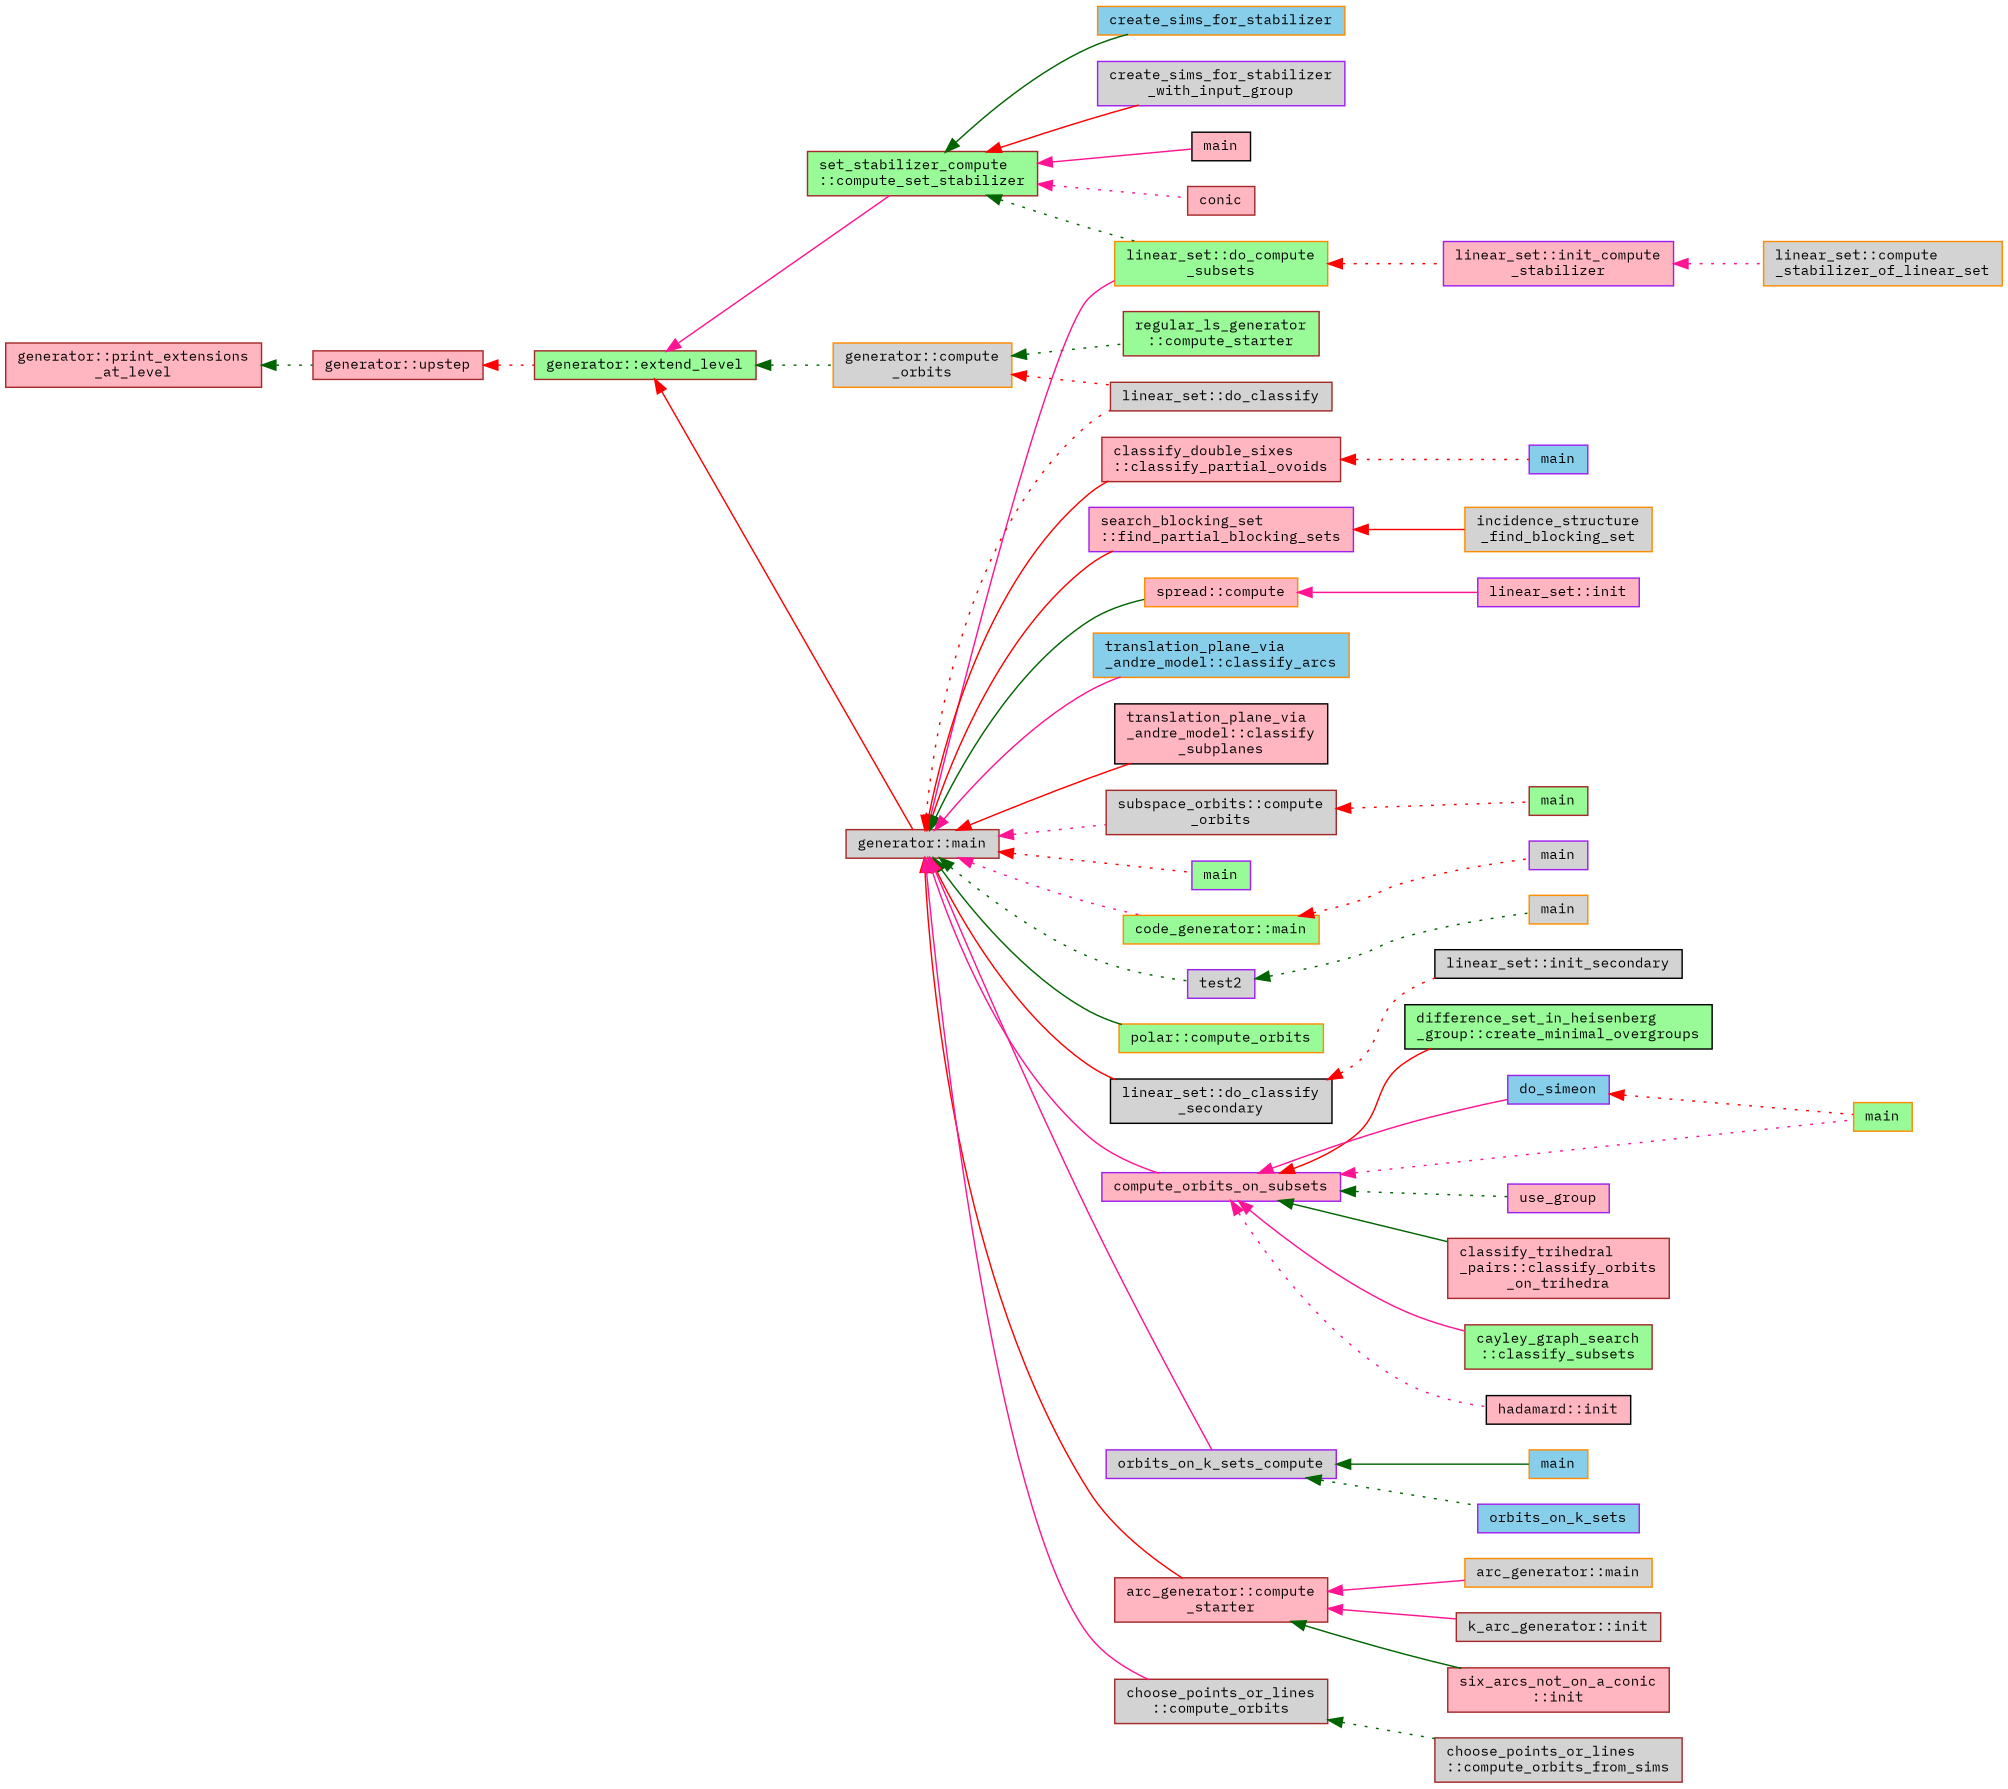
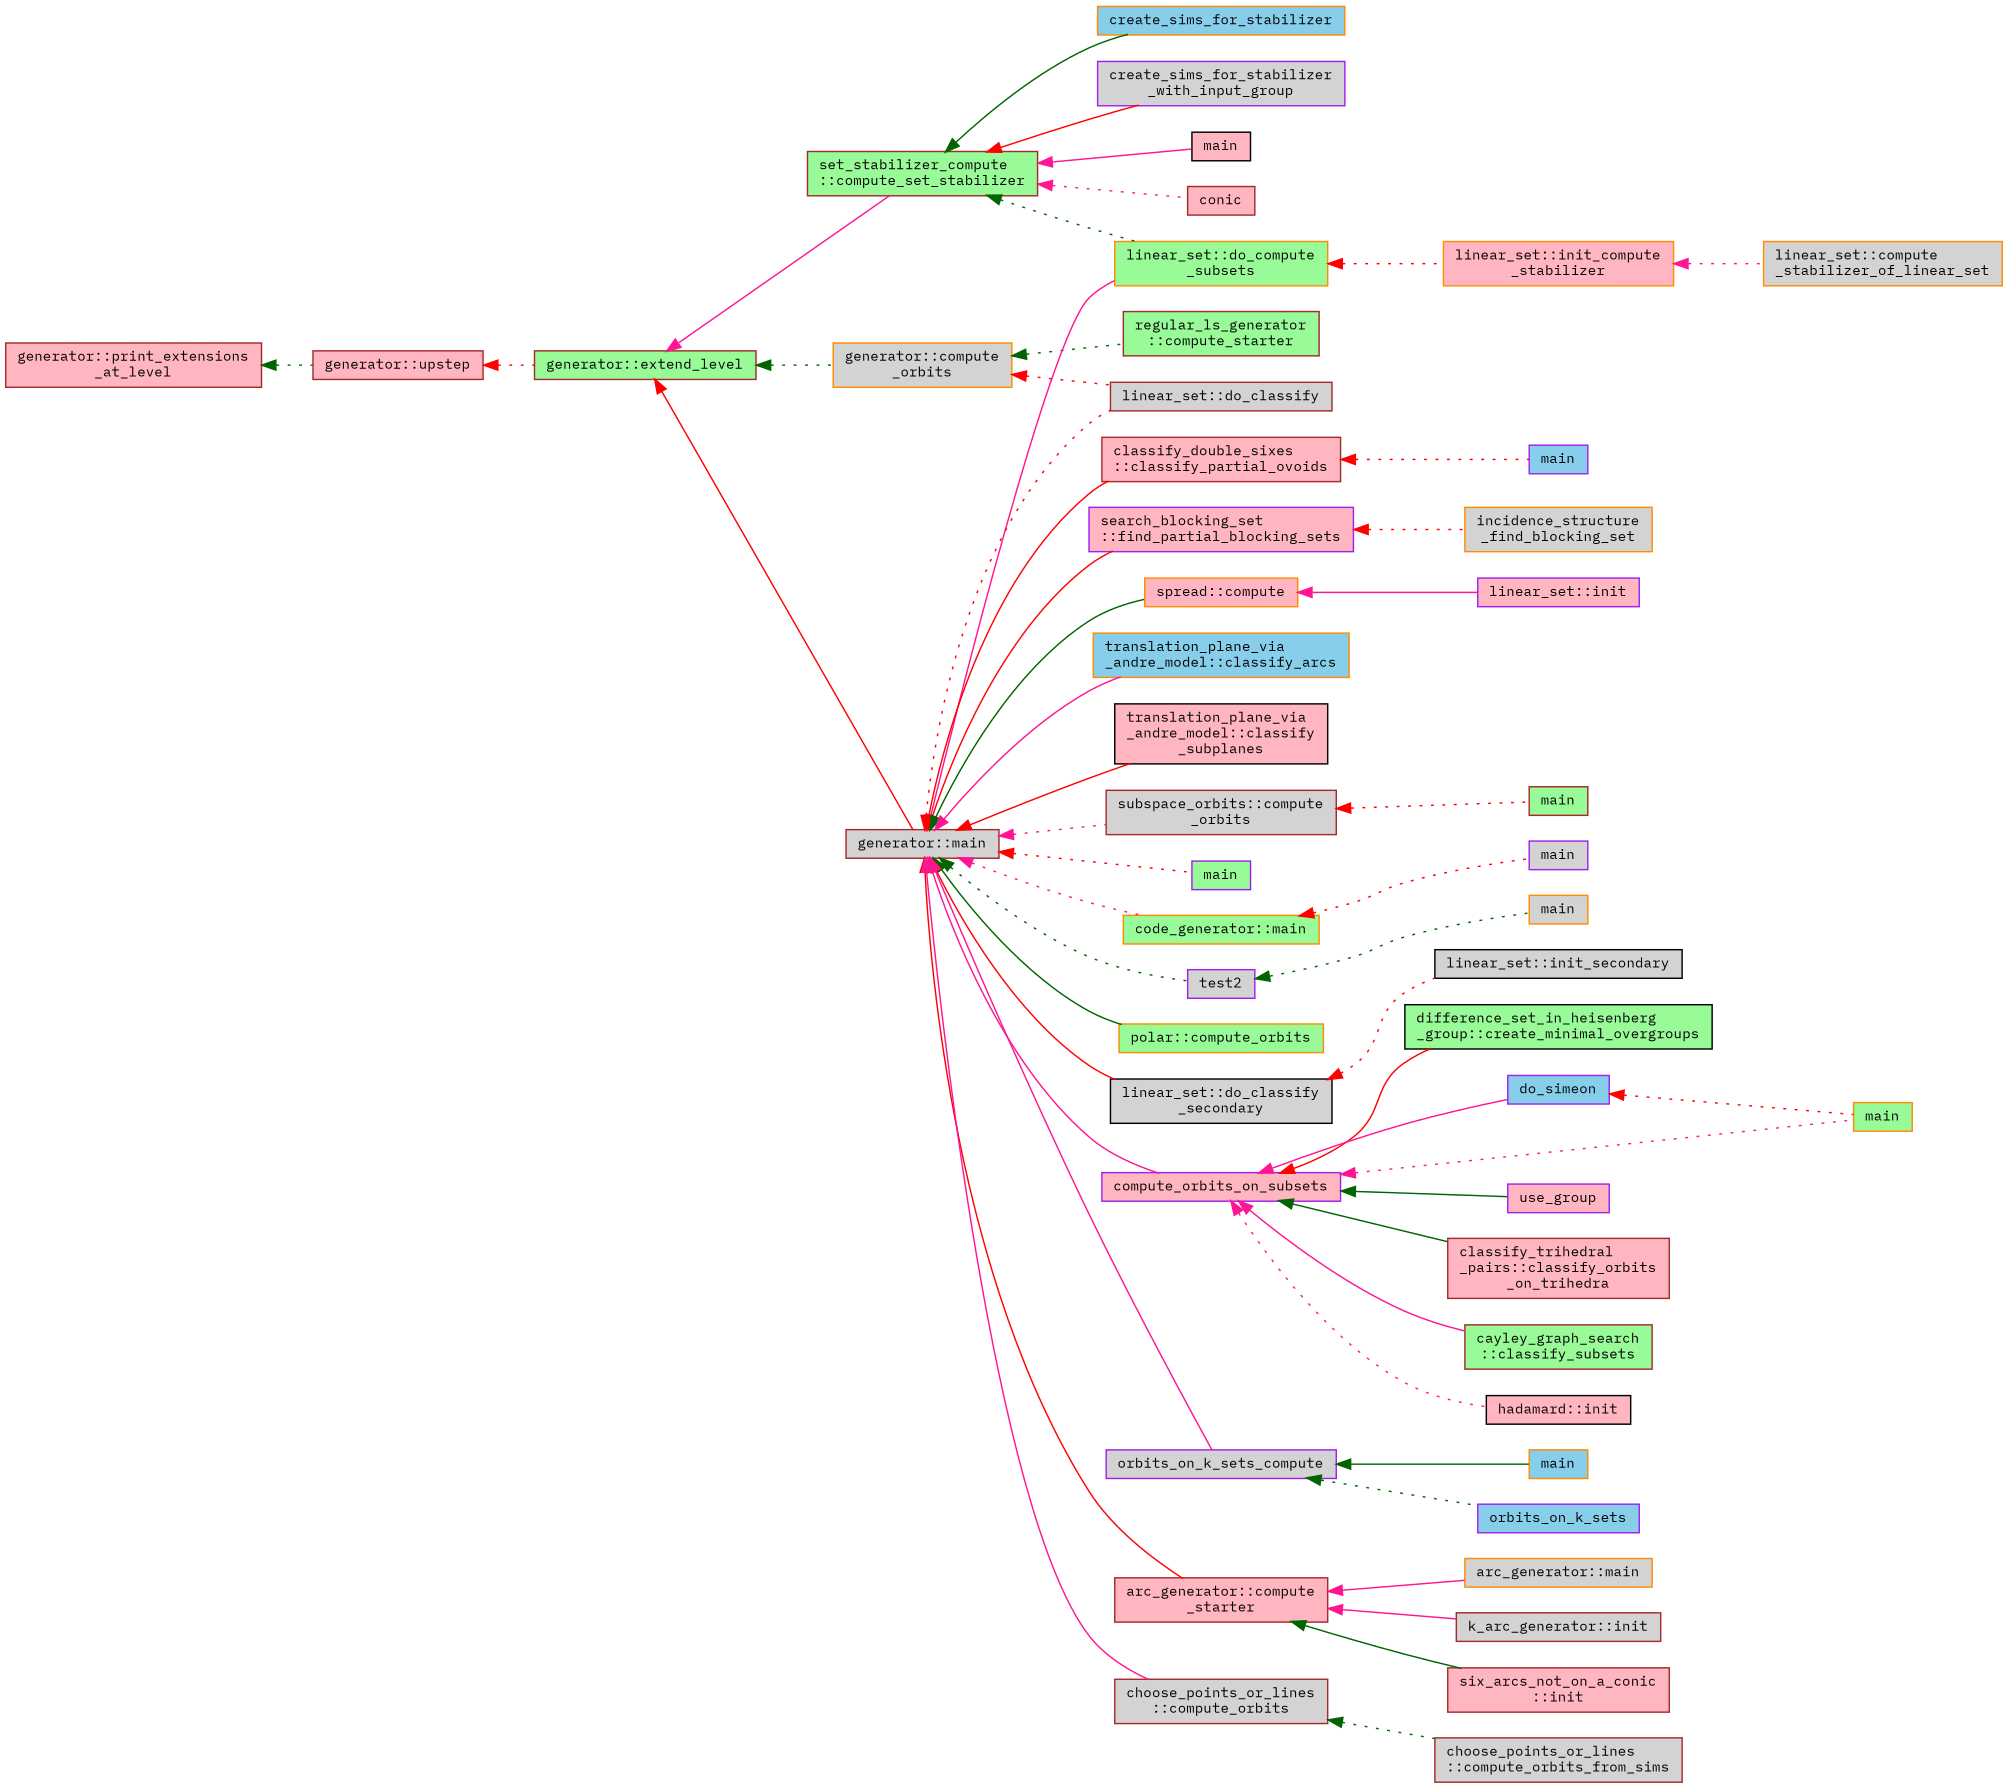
node "linear_set::init_compute _stabilizer": color purple -> darkorange
edge "incidence_structure _find_blocking_set" -> "search_blocking_set ::find_partial_blocking_sets": style solid -> dotted
edge "use_group" -> "compute_orbits_on_subsets": style dotted -> solid
